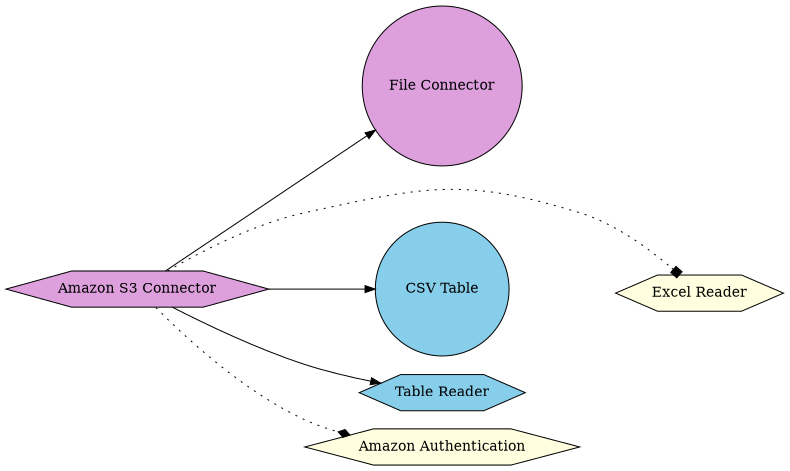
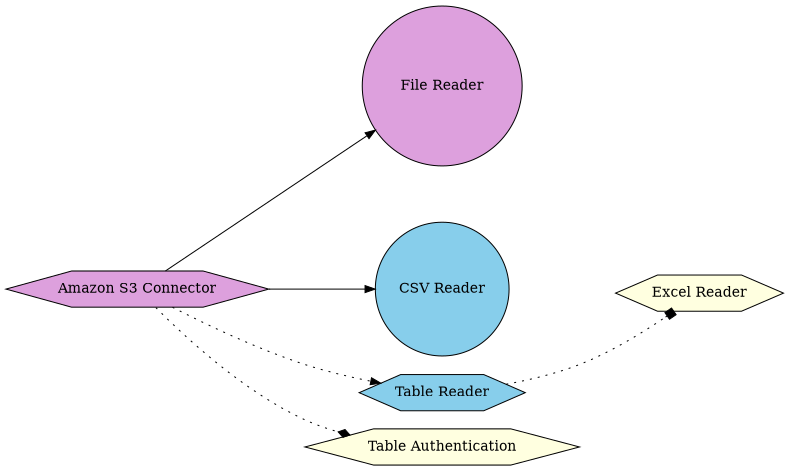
node "File Connector": label "File Connector" -> "File Reader"
edge "Amazon S3 Connector" -> "Excel Reader": now "Table Reader" -> "Excel Reader"
node "CSV Table": label "CSV Table" -> "CSV Reader"
edge "Amazon S3 Connector" -> "Table Reader": style solid -> dotted
node "Amazon Authentication": label "Amazon Authentication" -> "Table Authentication"
